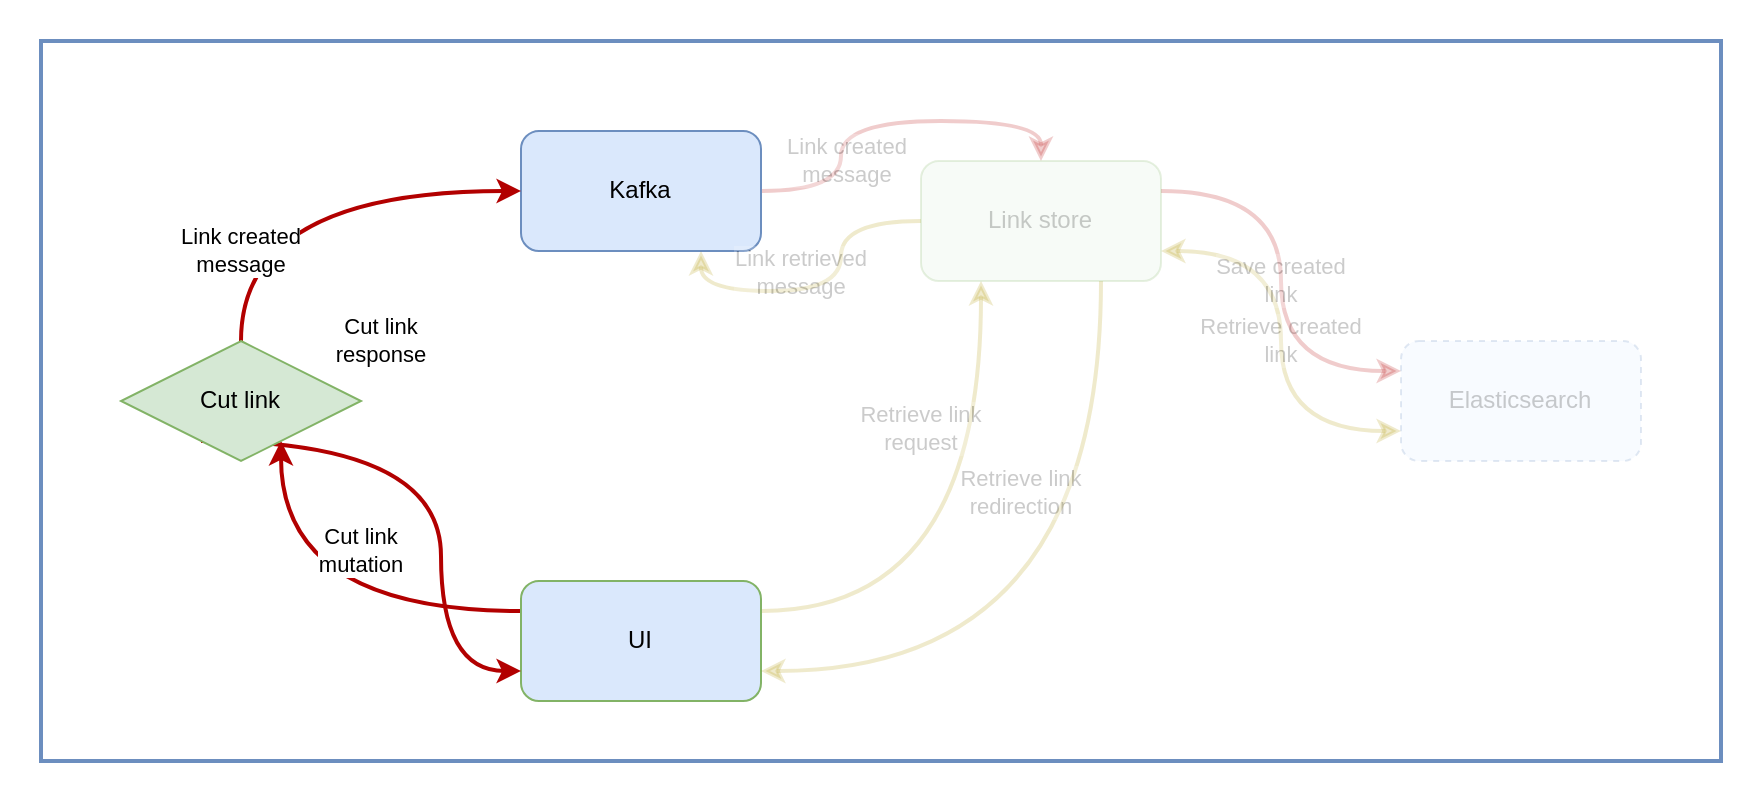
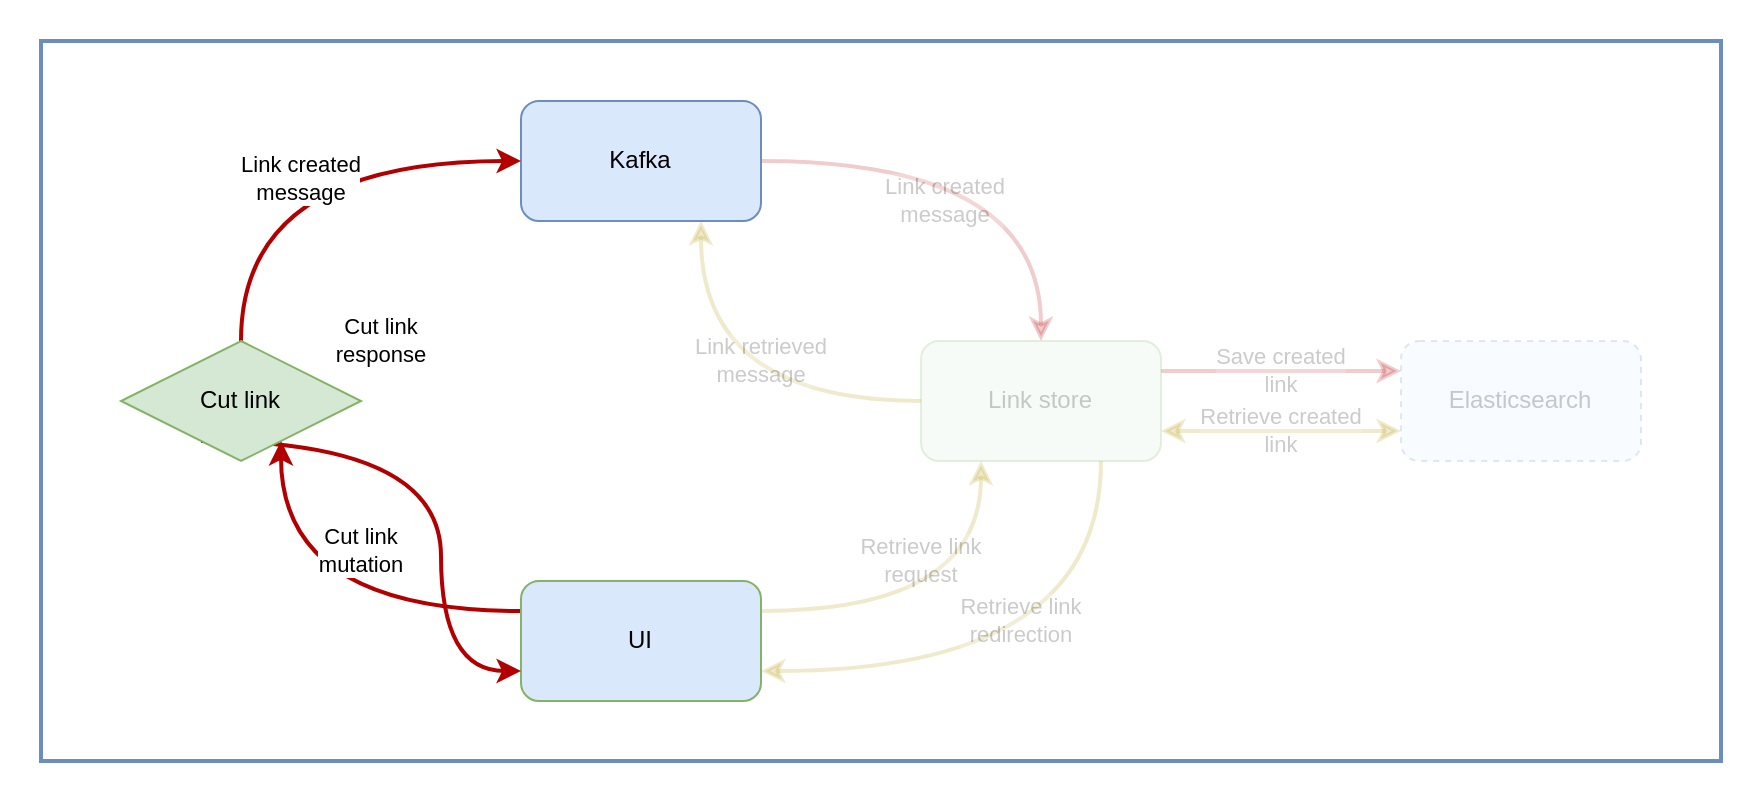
node "Kafka": moved (641, 191) -> (641, 161)
node "Link store": moved (1041, 221) -> (1041, 401)
